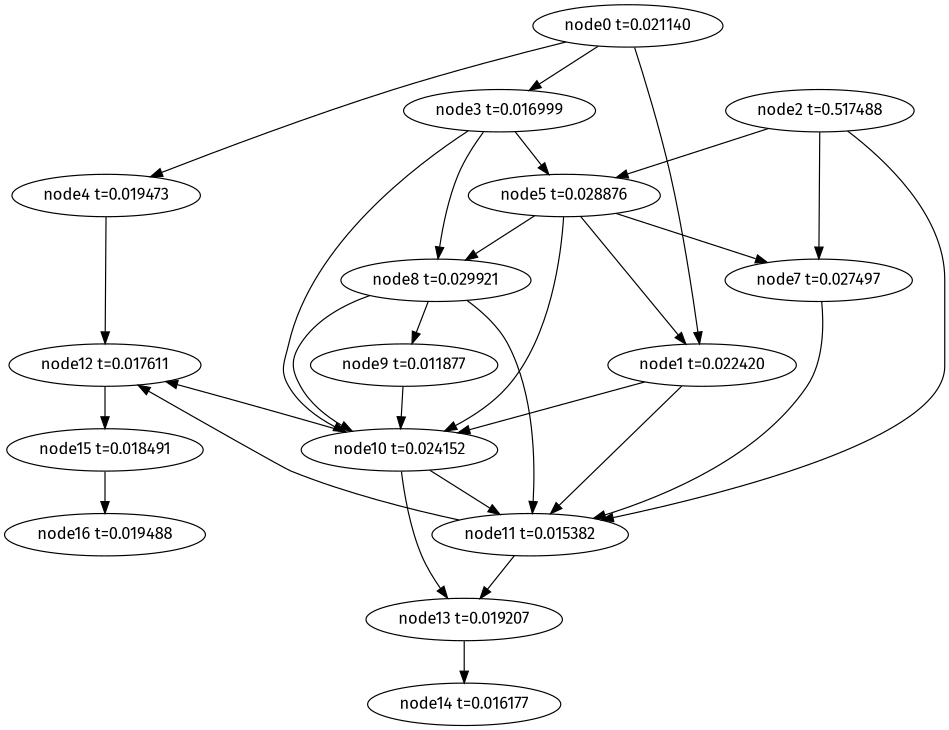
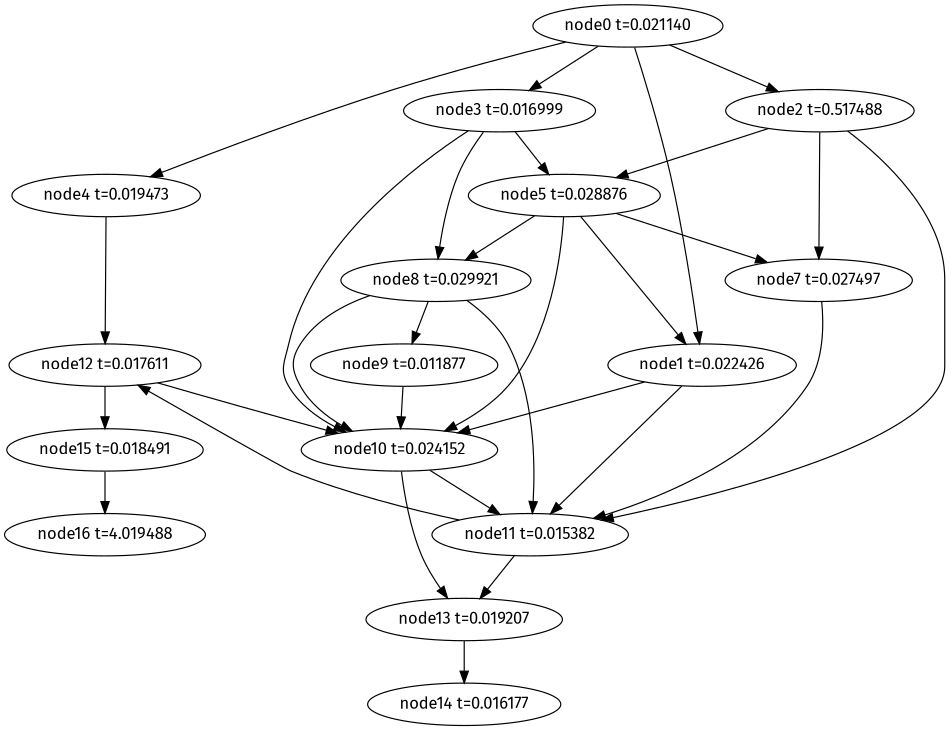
edge "node0 t=0.021140" -> "node2 t=0.517488": added
node "node1 t=0.022420": label "node1 t=0.022420" -> "node1 t=0.022426"
edge "node10 t=0.024152" -> "node12 t=0.017611": reversed
node "node16 t=0.019488": label "node16 t=0.019488" -> "node16 t=4.019488"
